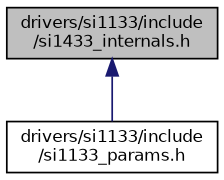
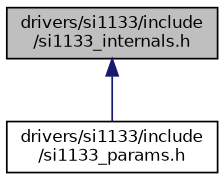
node "drivers/si1133/include /si1433_internals.h": label "drivers/si1133/include /si1433_internals.h" -> "drivers/si1133/include /si1133_internals.h"
